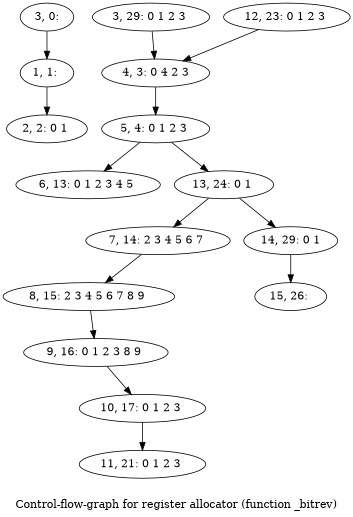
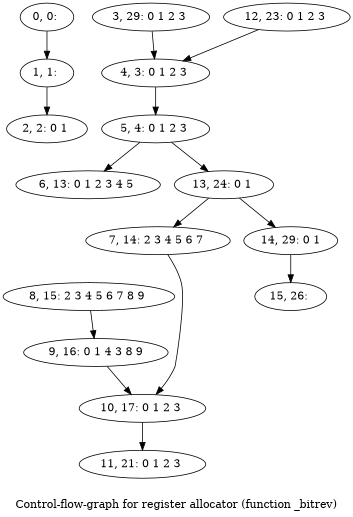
node "3, 0:": label "3, 0:" -> "0, 0:"
node "4, 3: 0 4 2 3": label "4, 3: 0 4 2 3" -> "4, 3: 0 1 2 3"
edge "7, 14: 2 3 4 5 6 7" -> "8, 15: 2 3 4 5 6 7 8 9": now "7, 14: 2 3 4 5 6 7" -> "10, 17: 0 1 2 3"
node "9, 16: 0 1 2 3 8 9": label "9, 16: 0 1 2 3 8 9" -> "9, 16: 0 1 4 3 8 9"
